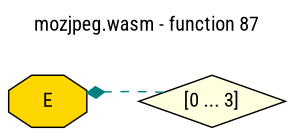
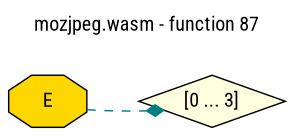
edge "[0 ... 3]" -> "E": reversed
